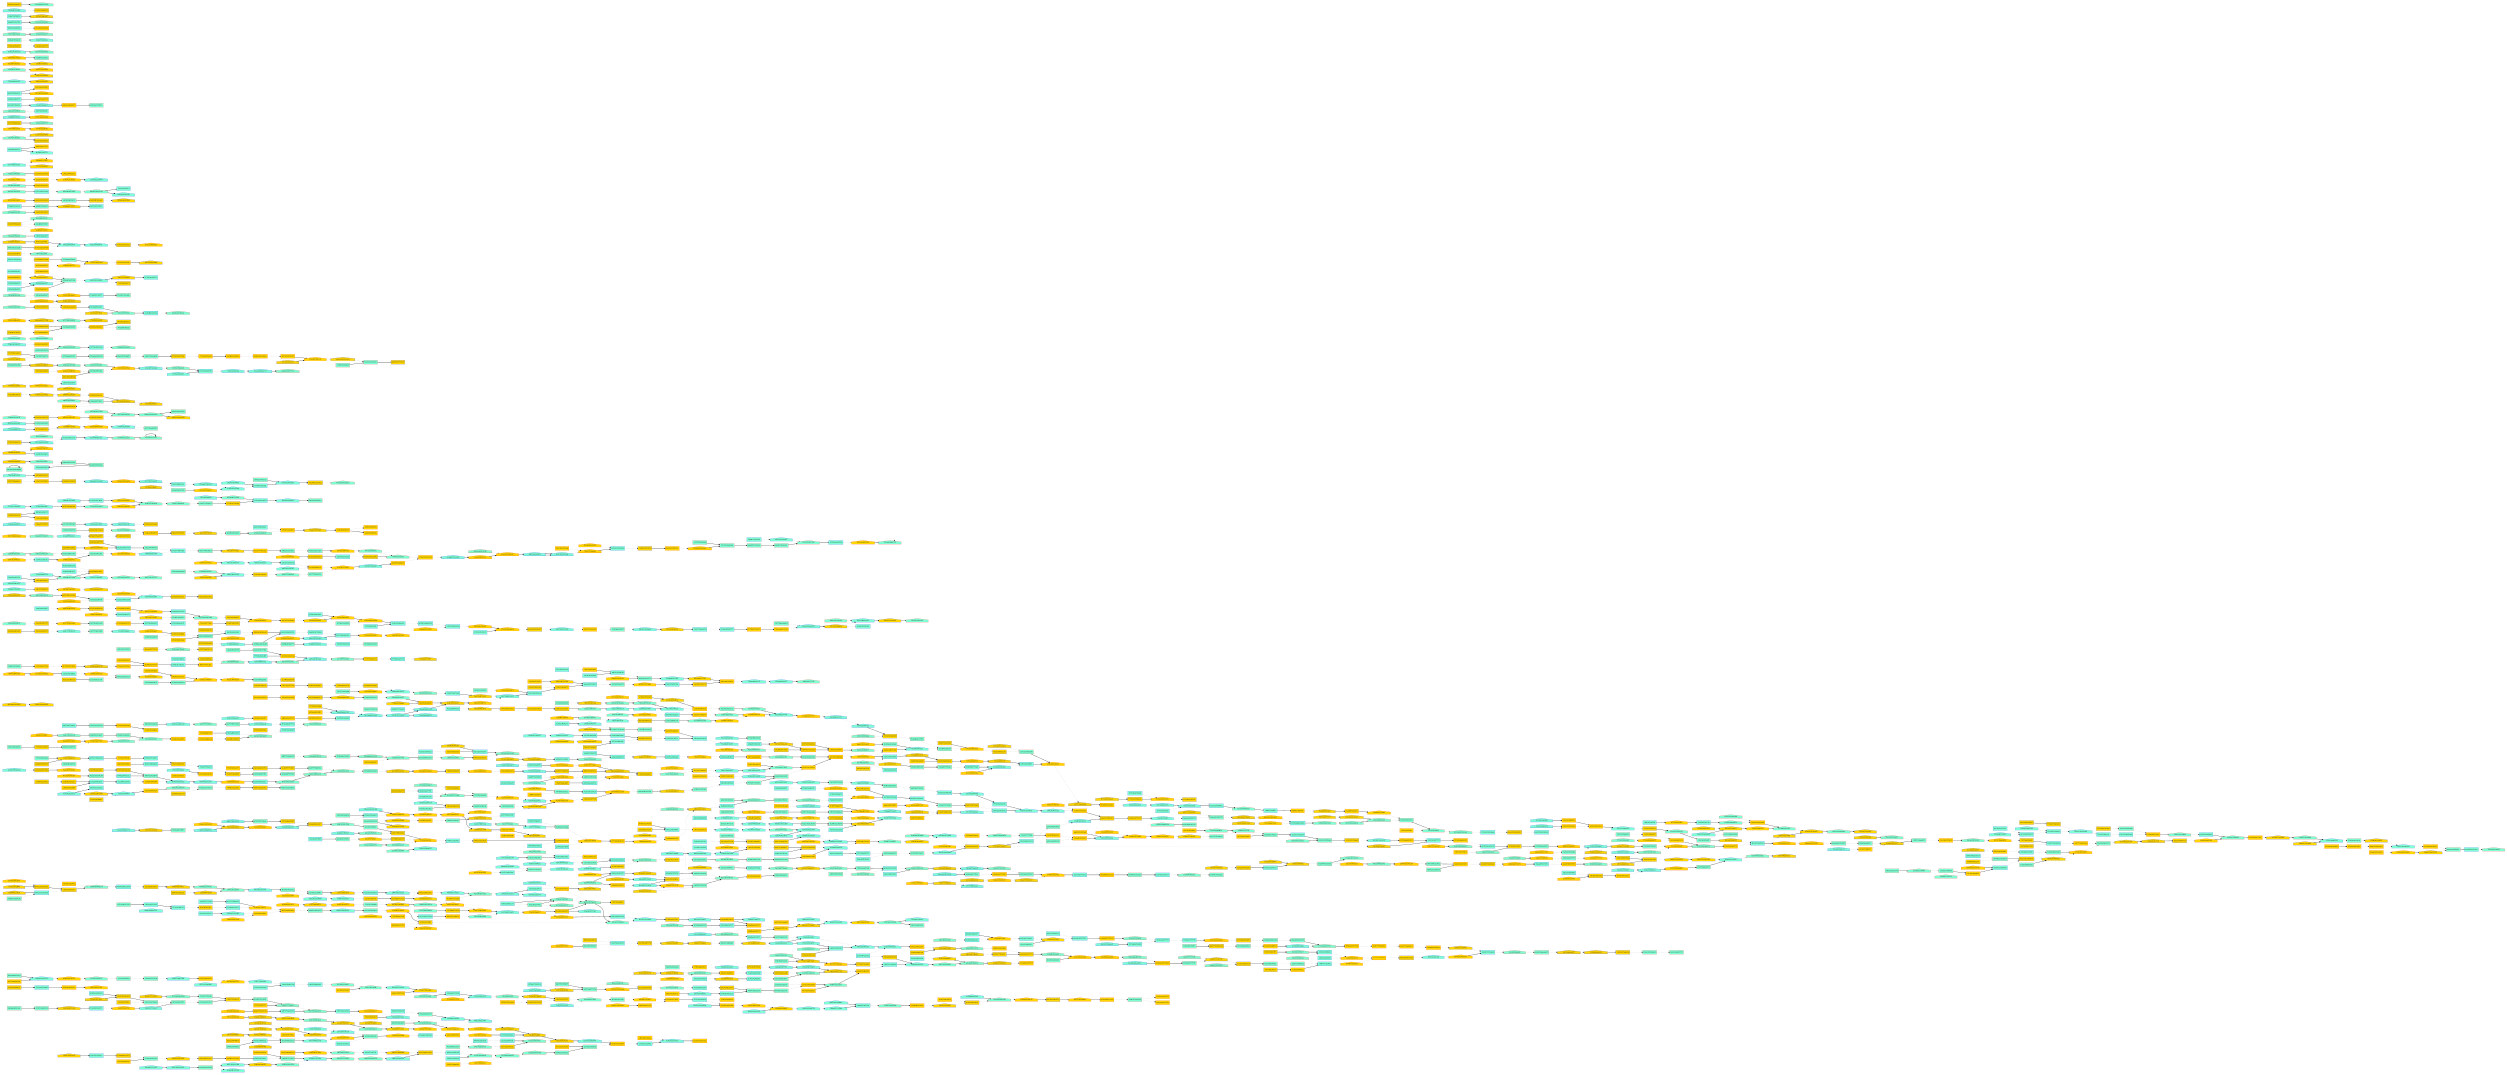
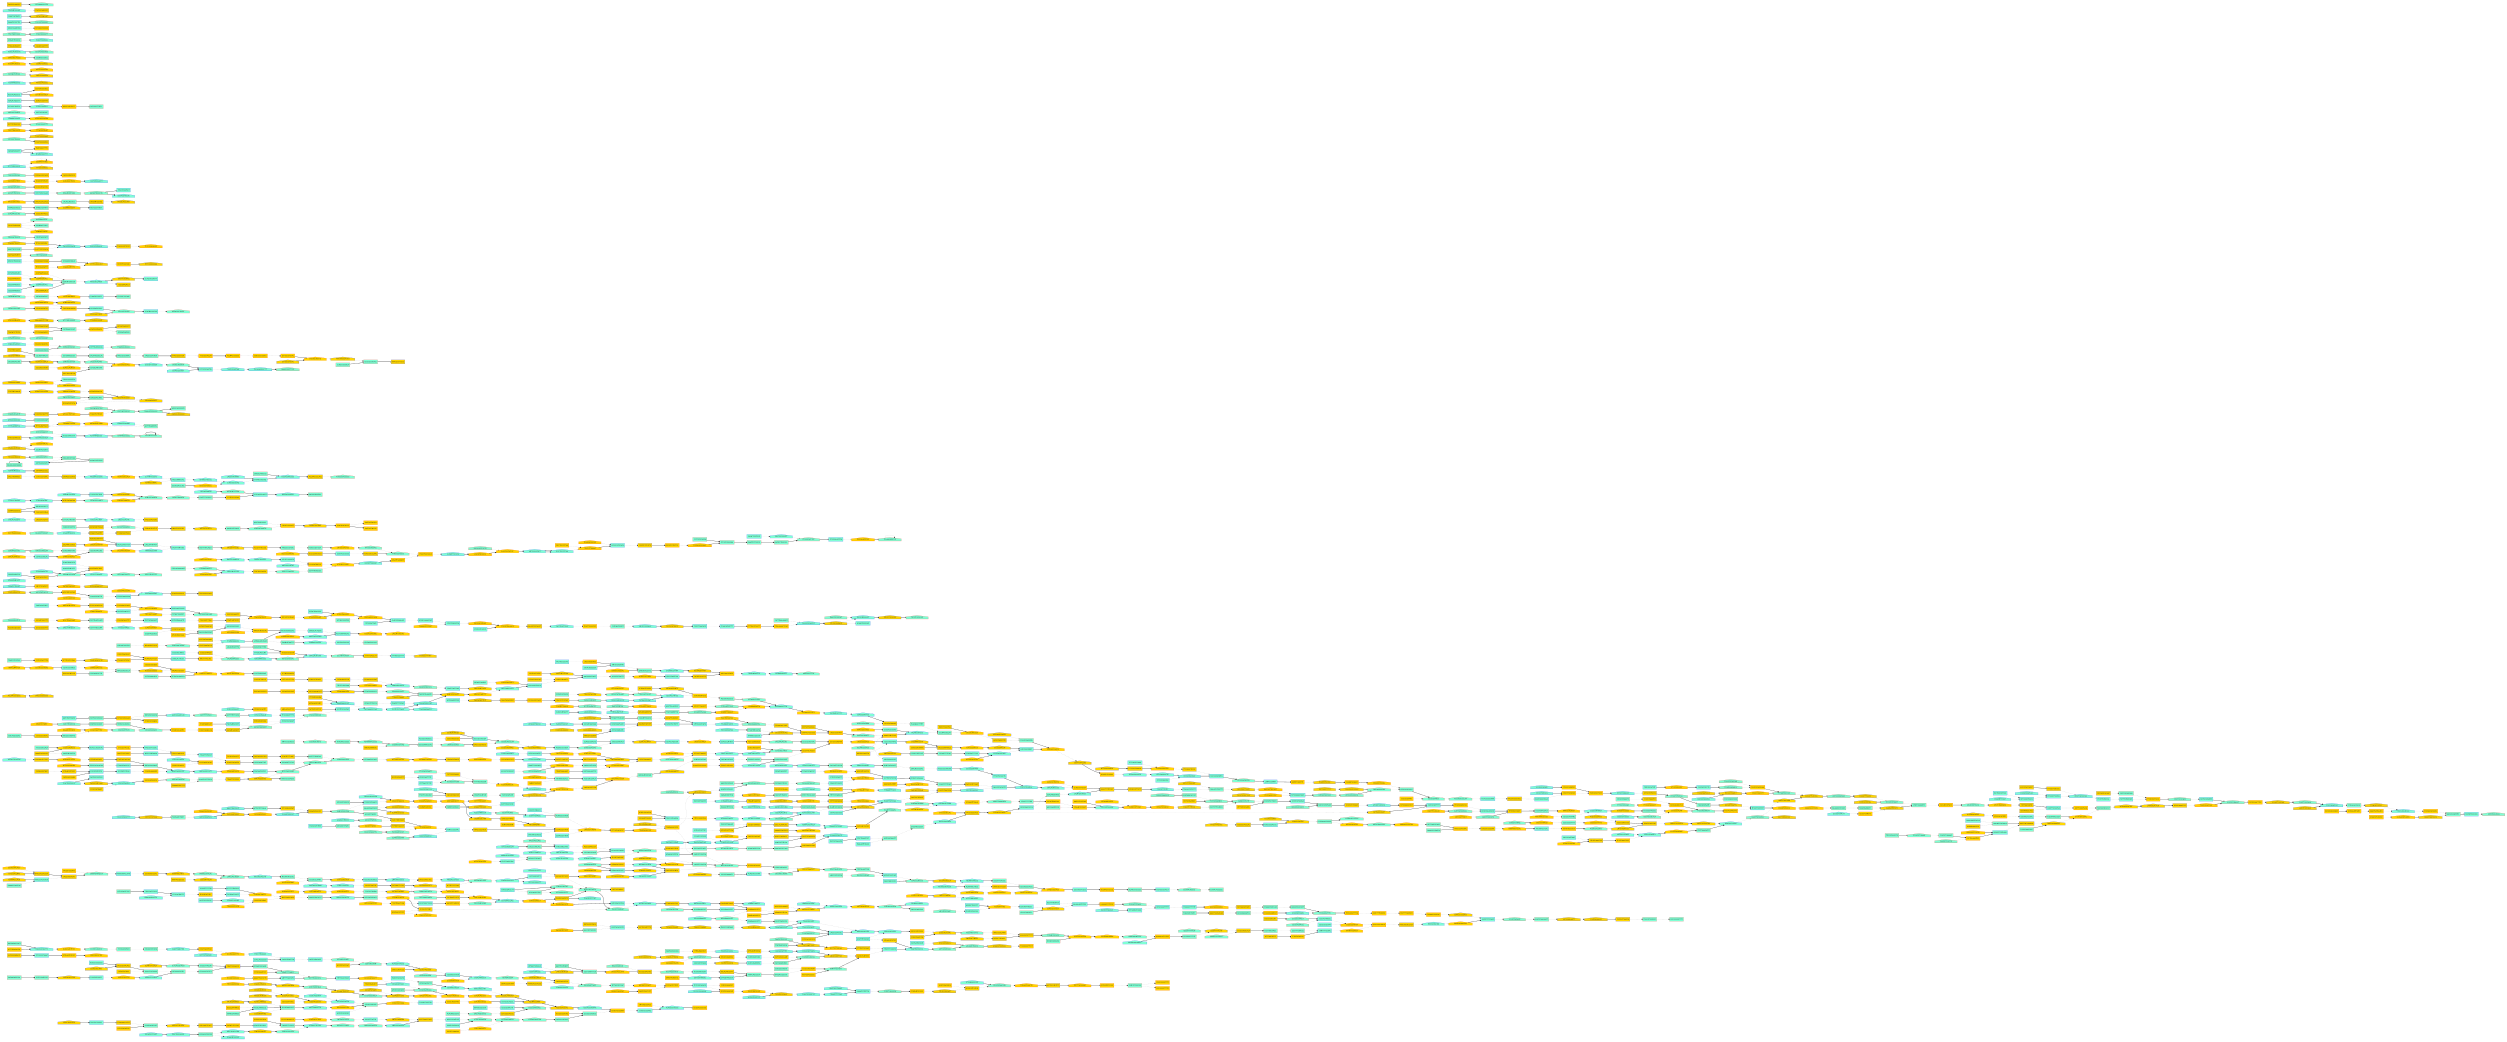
edge "GGCGGCGCTGGCA" -> "CATGCCGAAATTC": style bold -> dotted
node "TAGCCGTAAAATG": fillcolor gold -> aquamarine
edge "CGCAATCTTTCAG" -> "CCATCACTTTGGC": style dotted -> bold
node "TAACTGCGGCAGG": shape box -> house
node "AAAAGCCACTGCG": added
edge "GGCGCTGAAAGTG" -> "GCGCTGAAAGTGC": style dotted -> bold
edge "CTTCCCGCGCCAG" -> "TTCCCGCGCCAGC": style dotted -> bold
node "CATCGGCTTTACT": shape box -> house
node "GGCGTTTCTCGCC": shape house -> box
